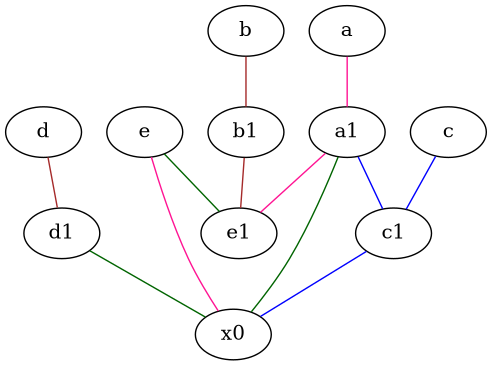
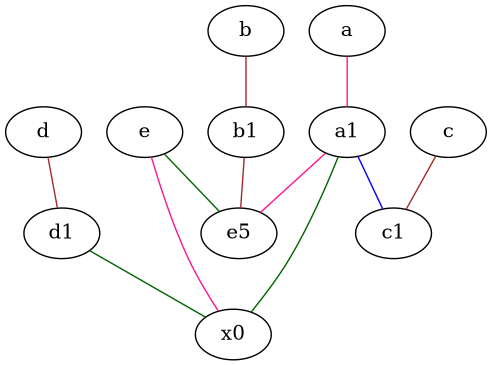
edge "c" -- "c1": color blue -> brown
node "e1": label "e1" -> "e5"
edge "c1" -- "x0": removed
